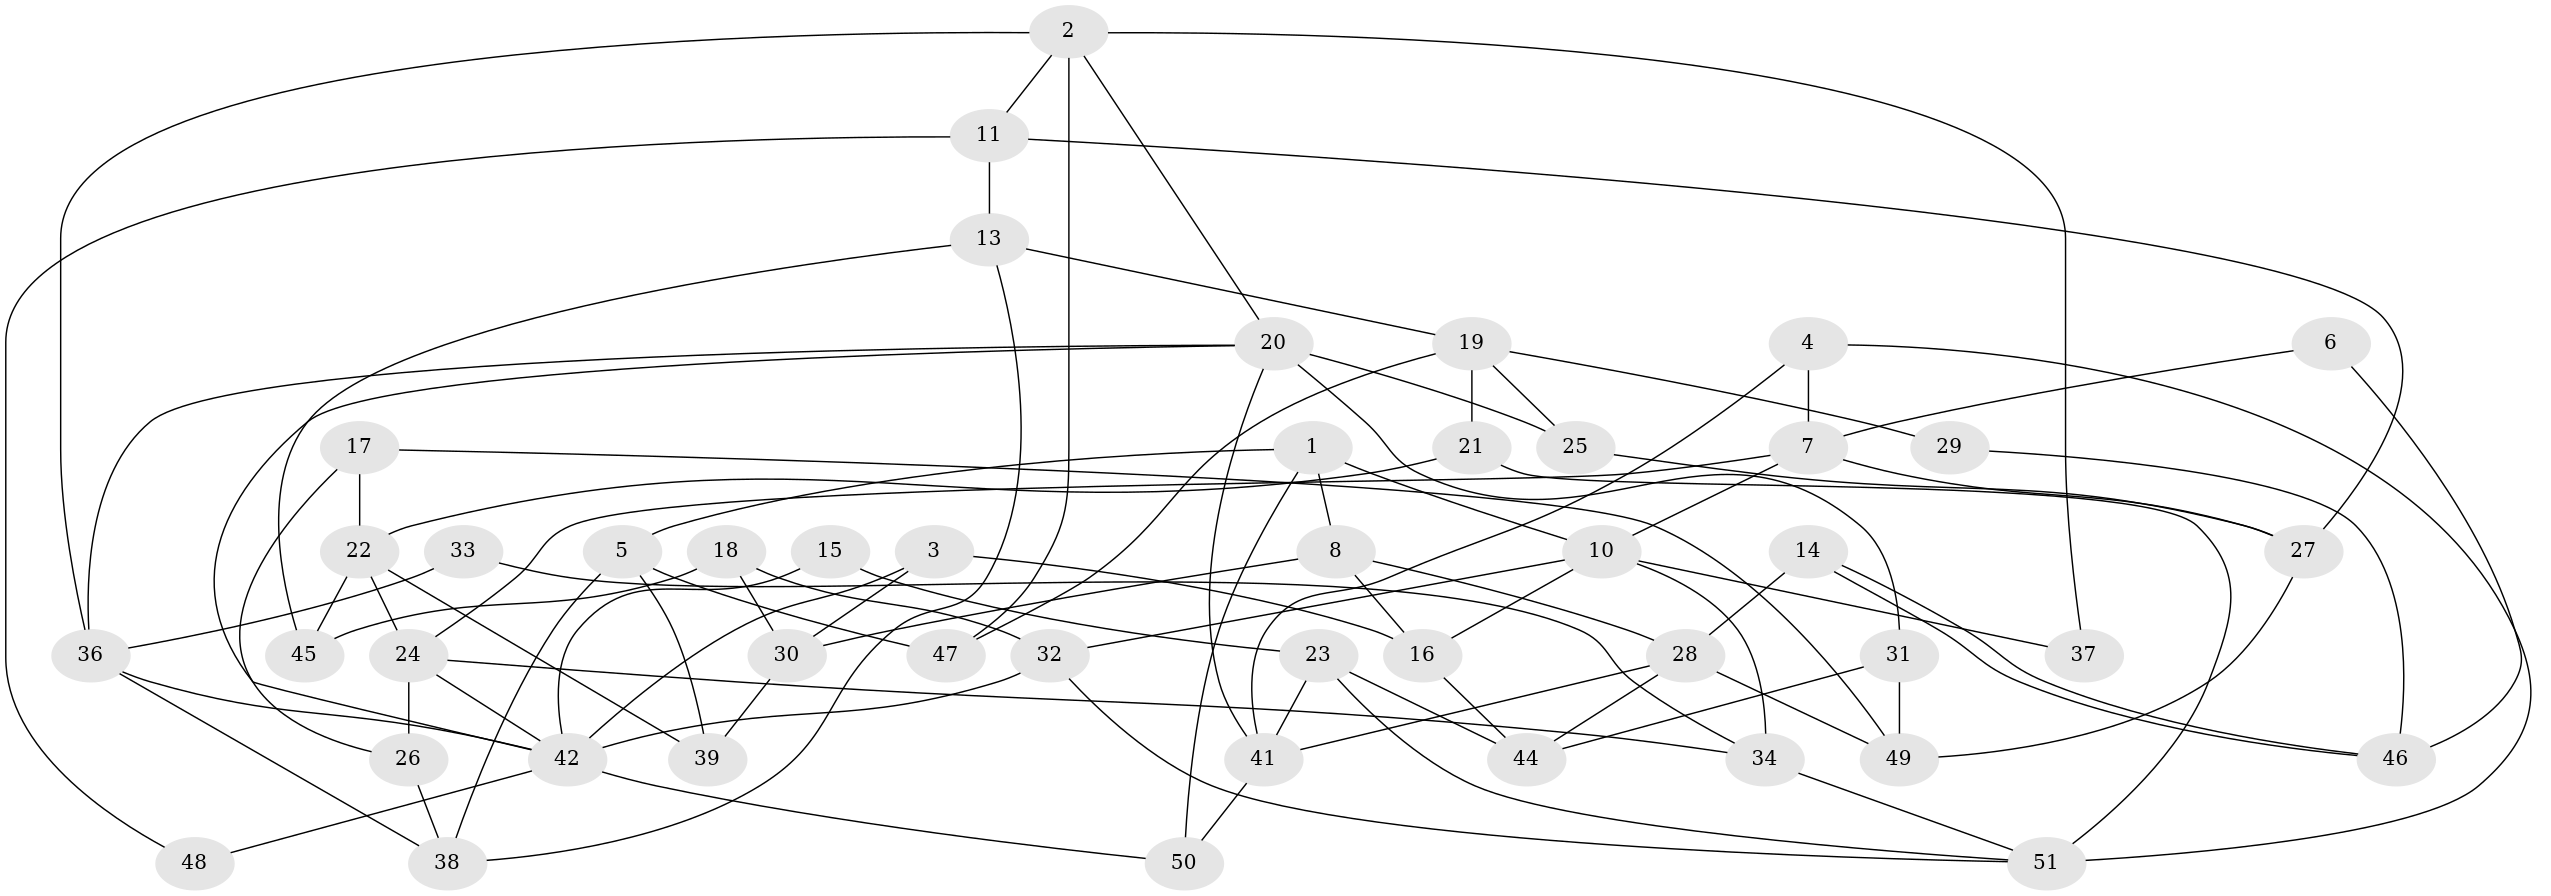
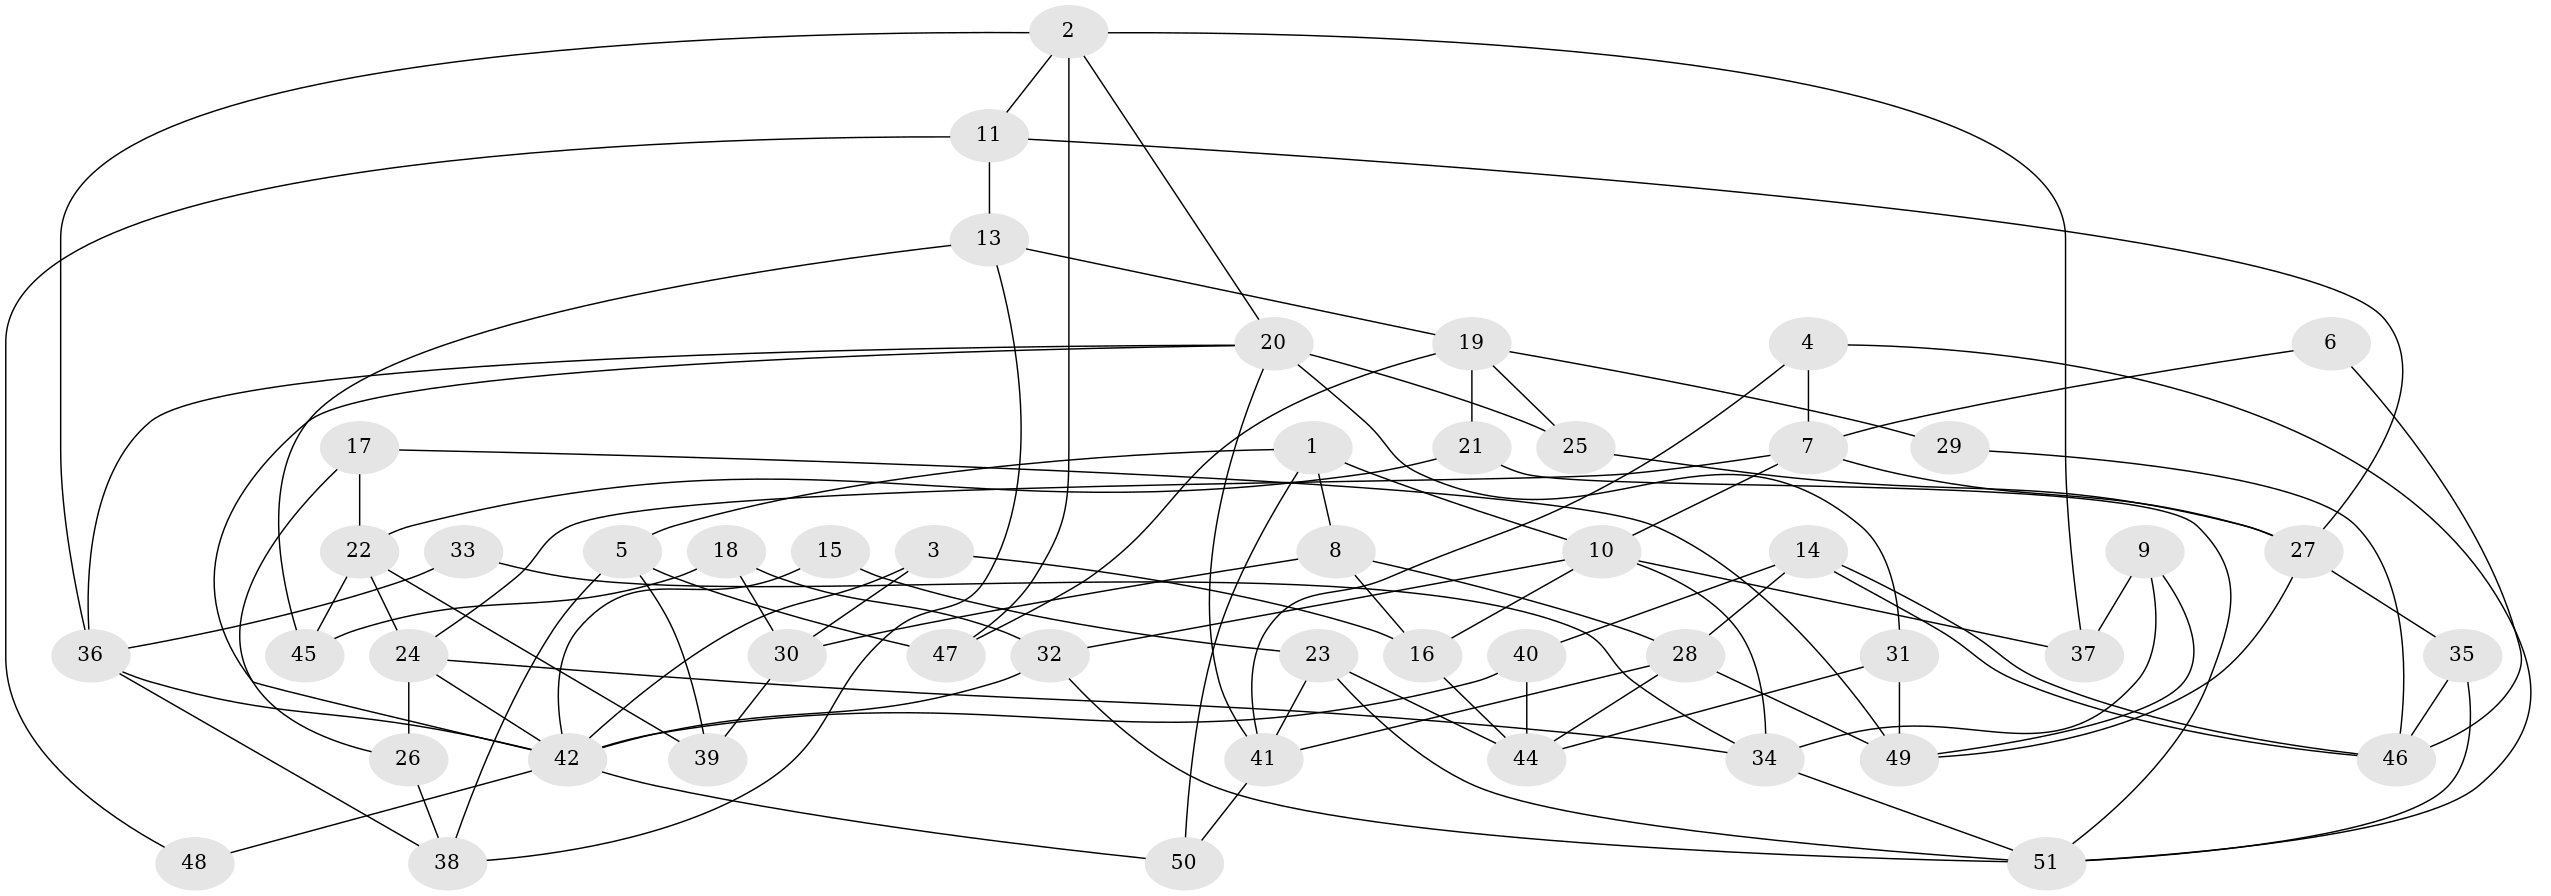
node "9": added
node "40": added
node "35": added
